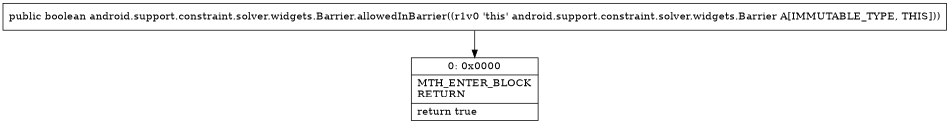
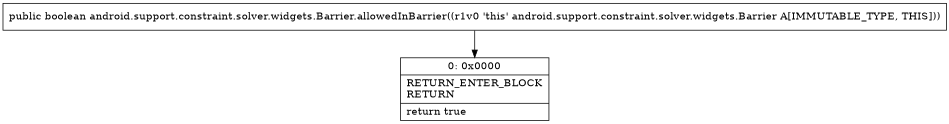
node "0: 0x0000": text "MTH_ENTER_BLOCK" -> "RETURN_ENTER_BLOCK"
